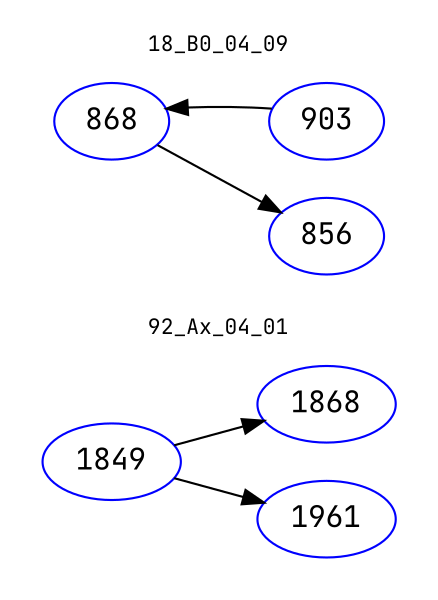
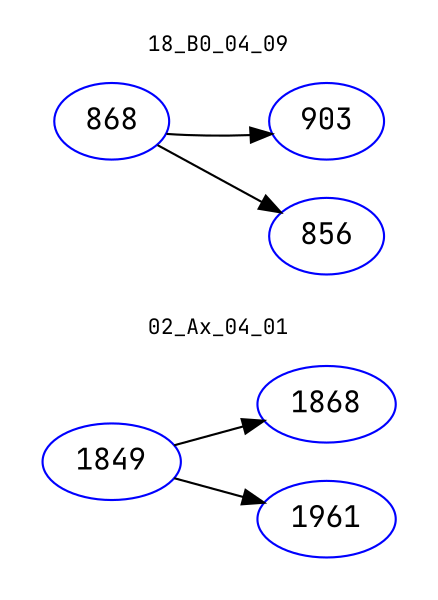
edge "903" -> "868": reversed
cluster "92_Ax_04_01": label "92_Ax_04_01" -> "02_Ax_04_01"
